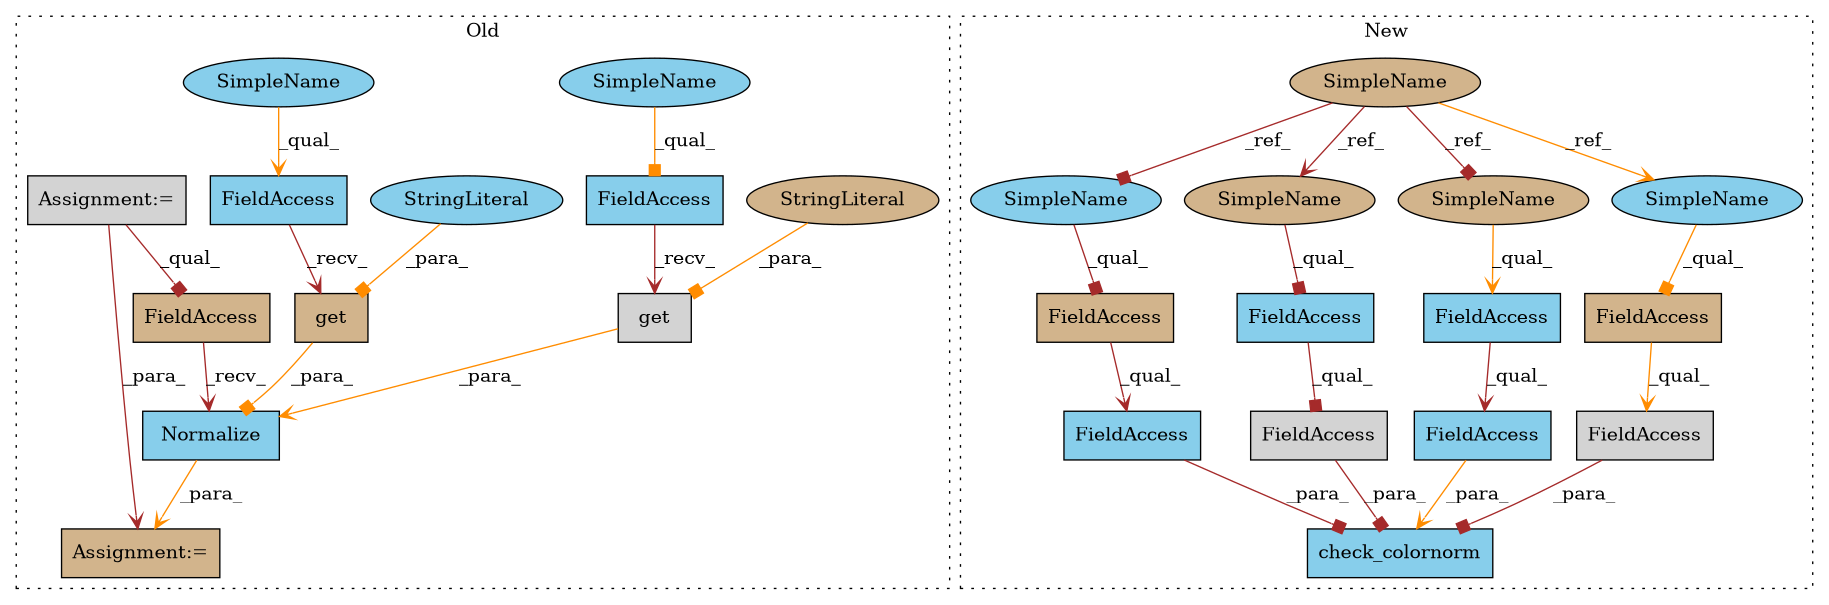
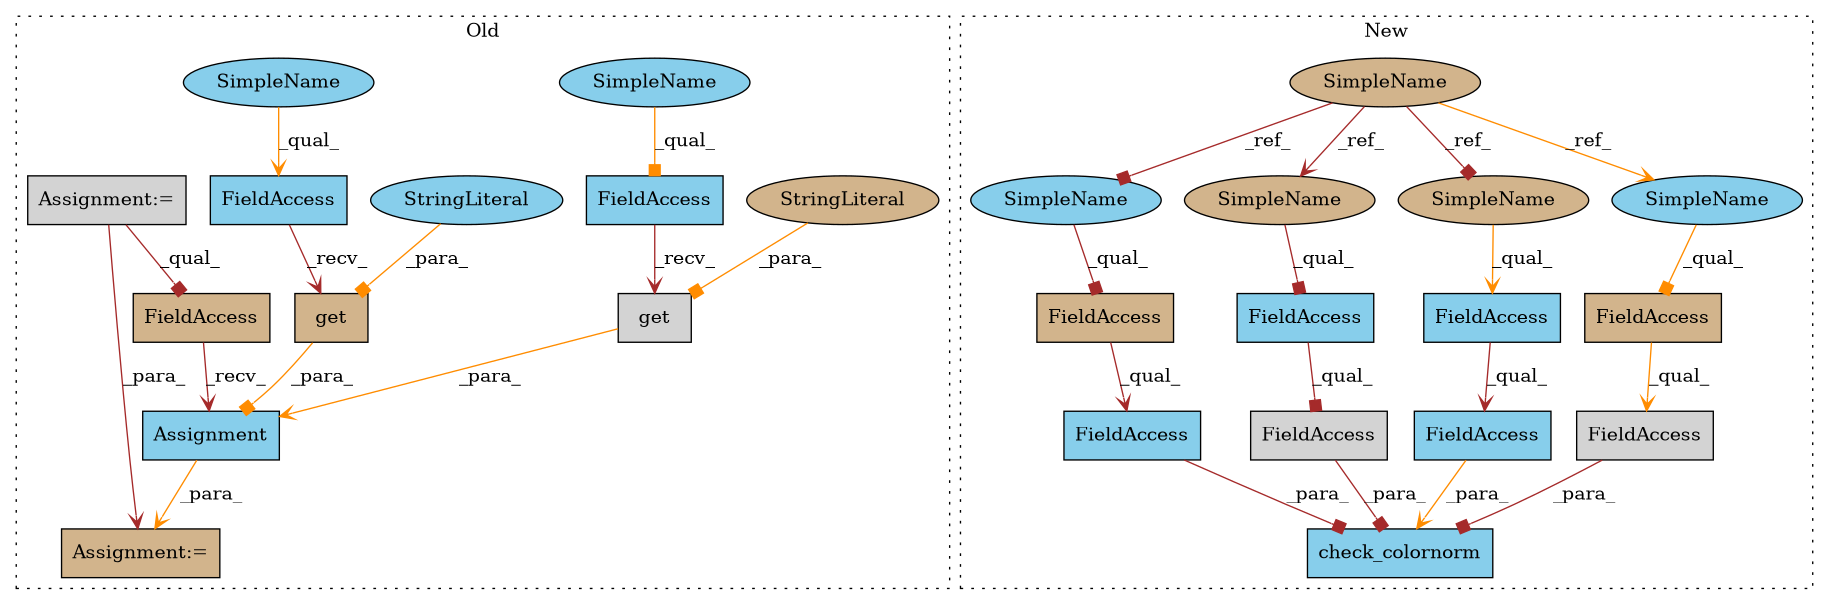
node "Normalize": label "Normalize" -> "Assignment"
